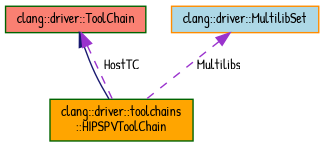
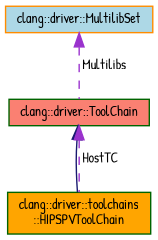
edge "clang::driver::toolchains ::HIPSPVToolChain" -> "clang::driver::MultilibSet": now "clang::driver::ToolChain" -> "clang::driver::MultilibSet"
